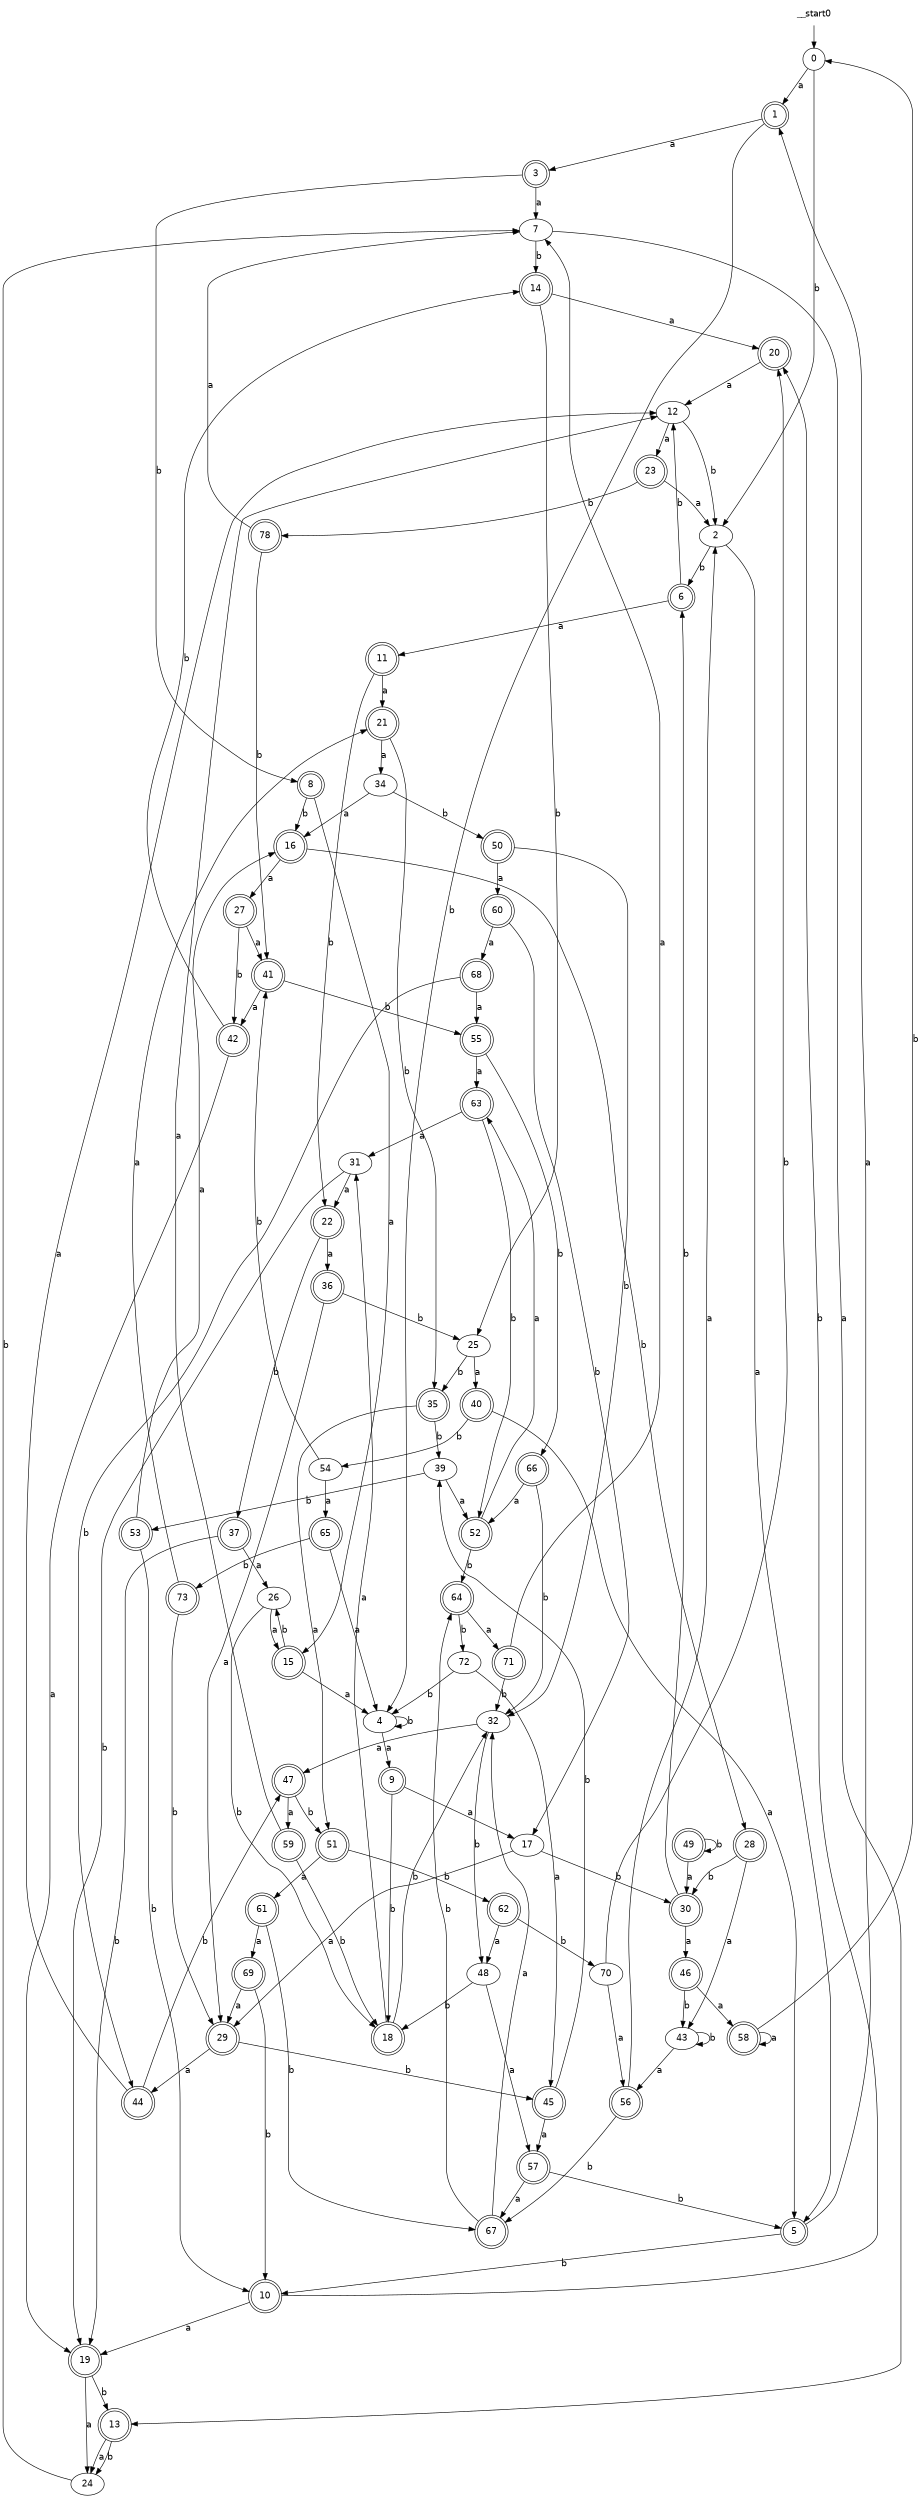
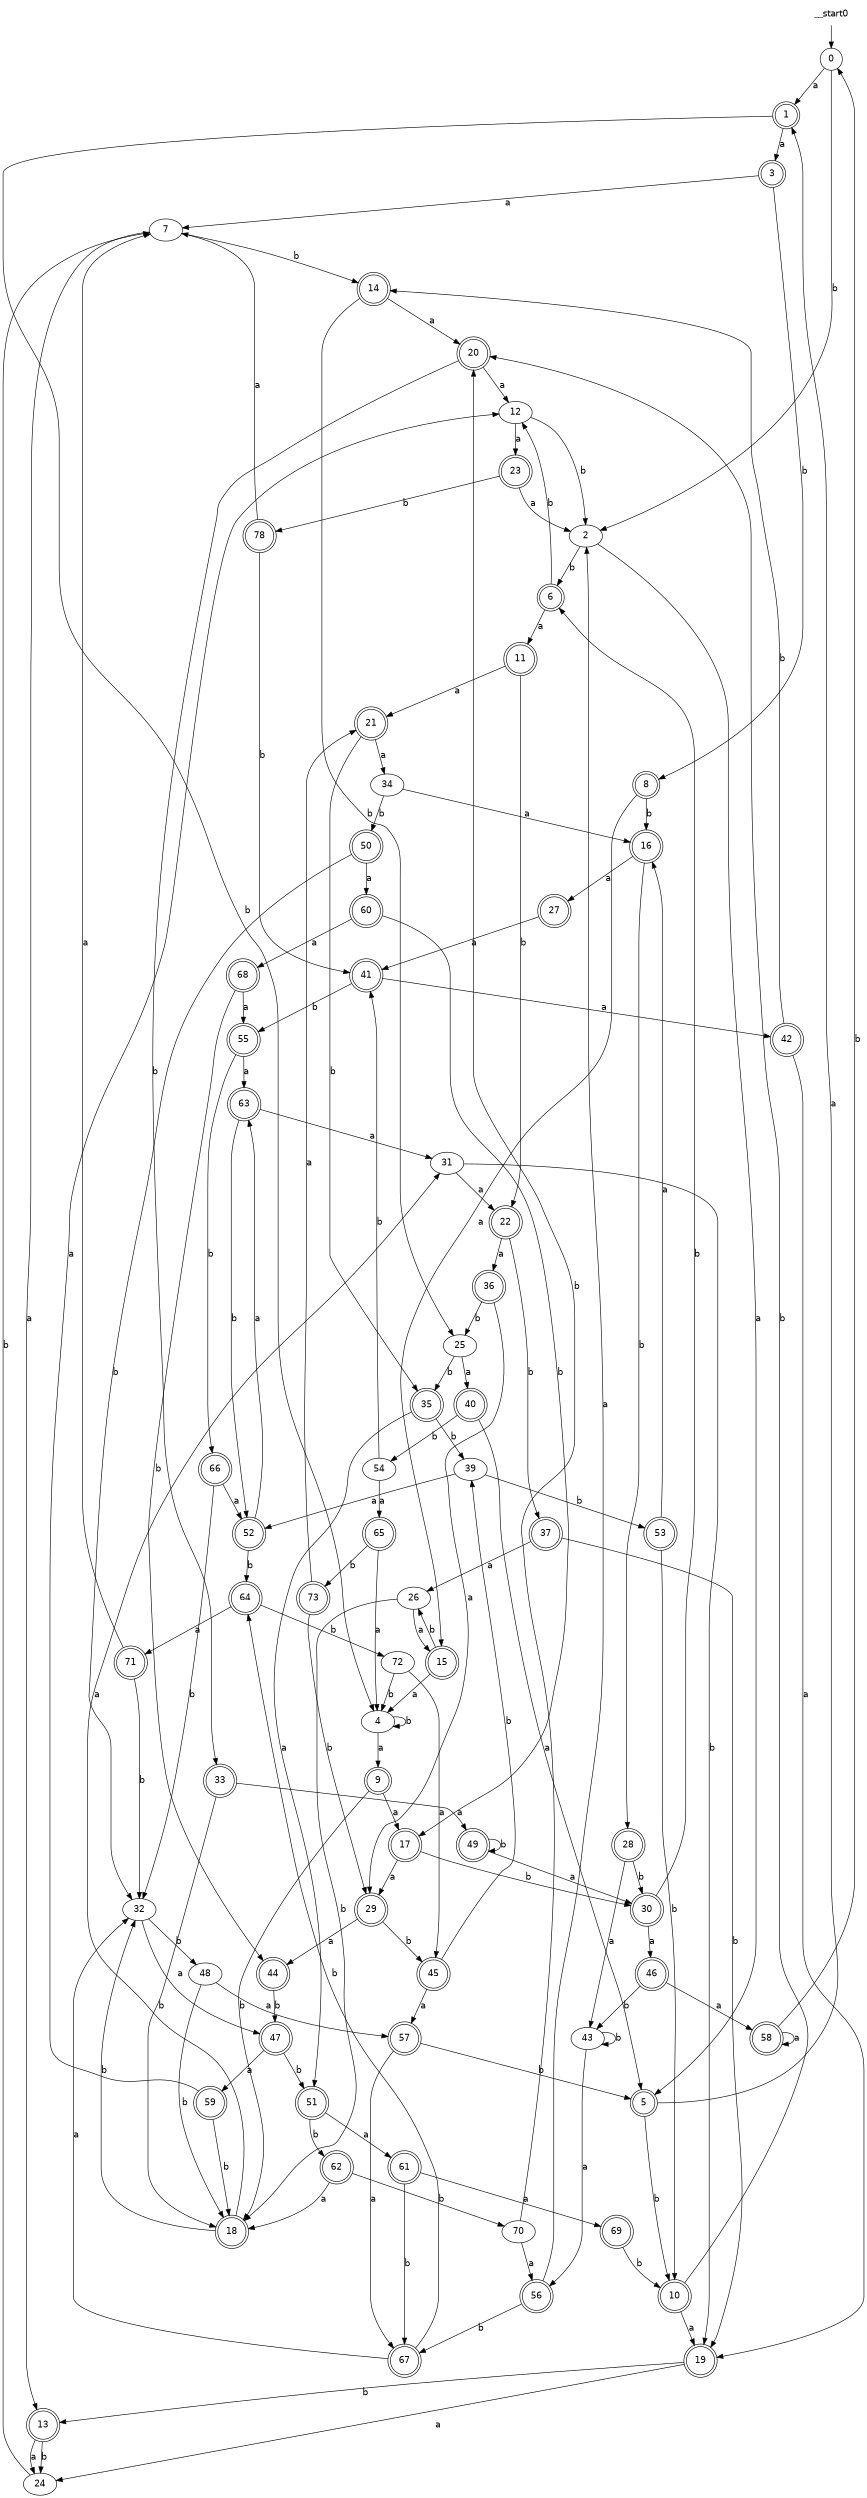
edge "27" -> "42": removed, label "b"
edge "44" -> "12": removed, label "a"
node "33": added
node "17": shape ellipse -> doublecircle
edge "62" -> "48": now "62" -> "18"
edge "69" -> "29": removed, label "a"
